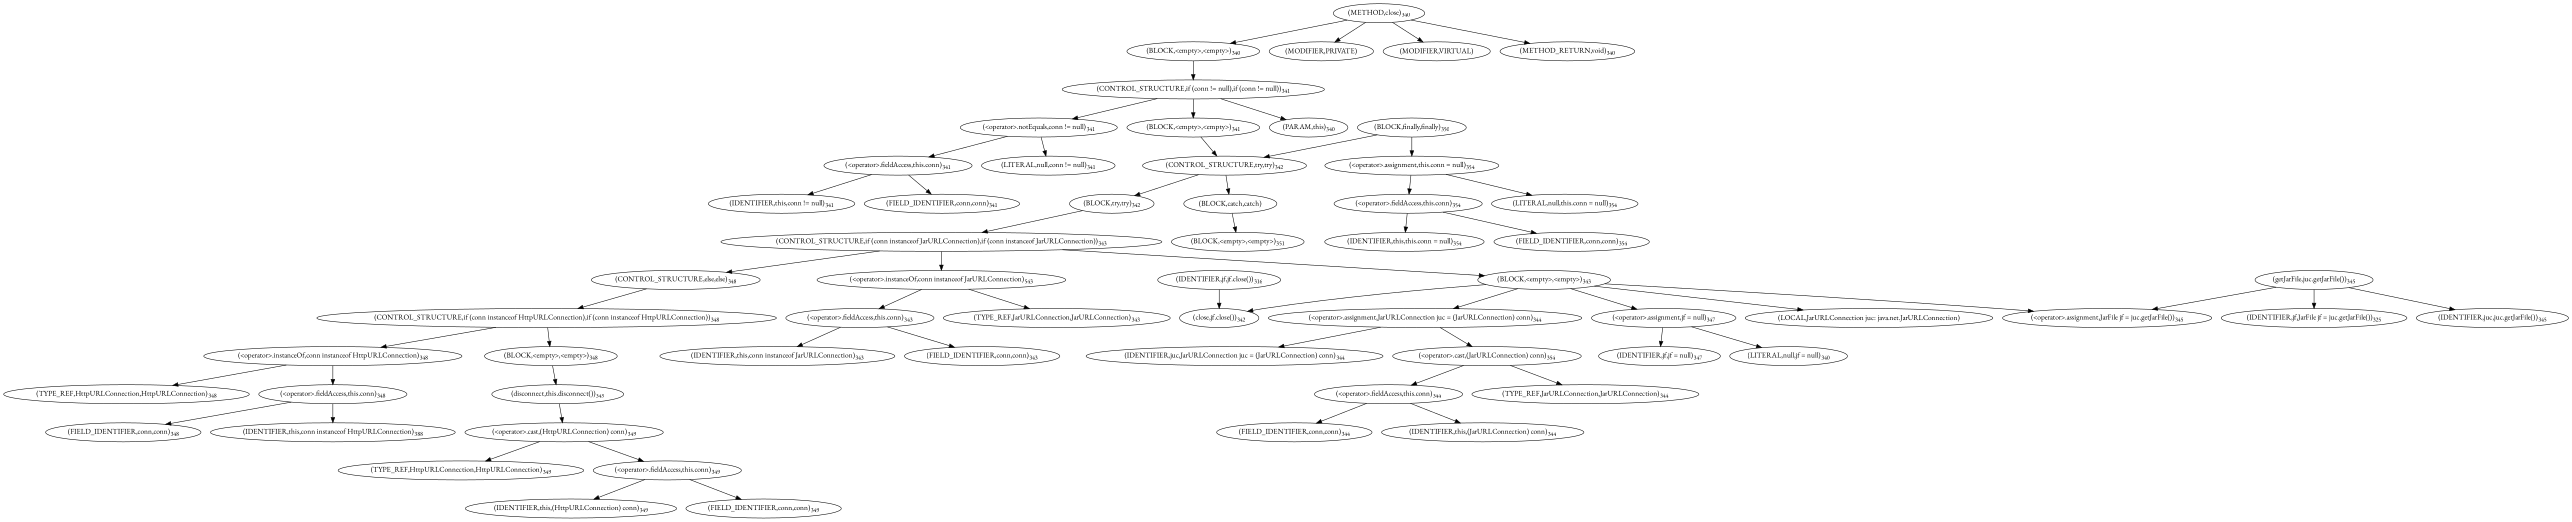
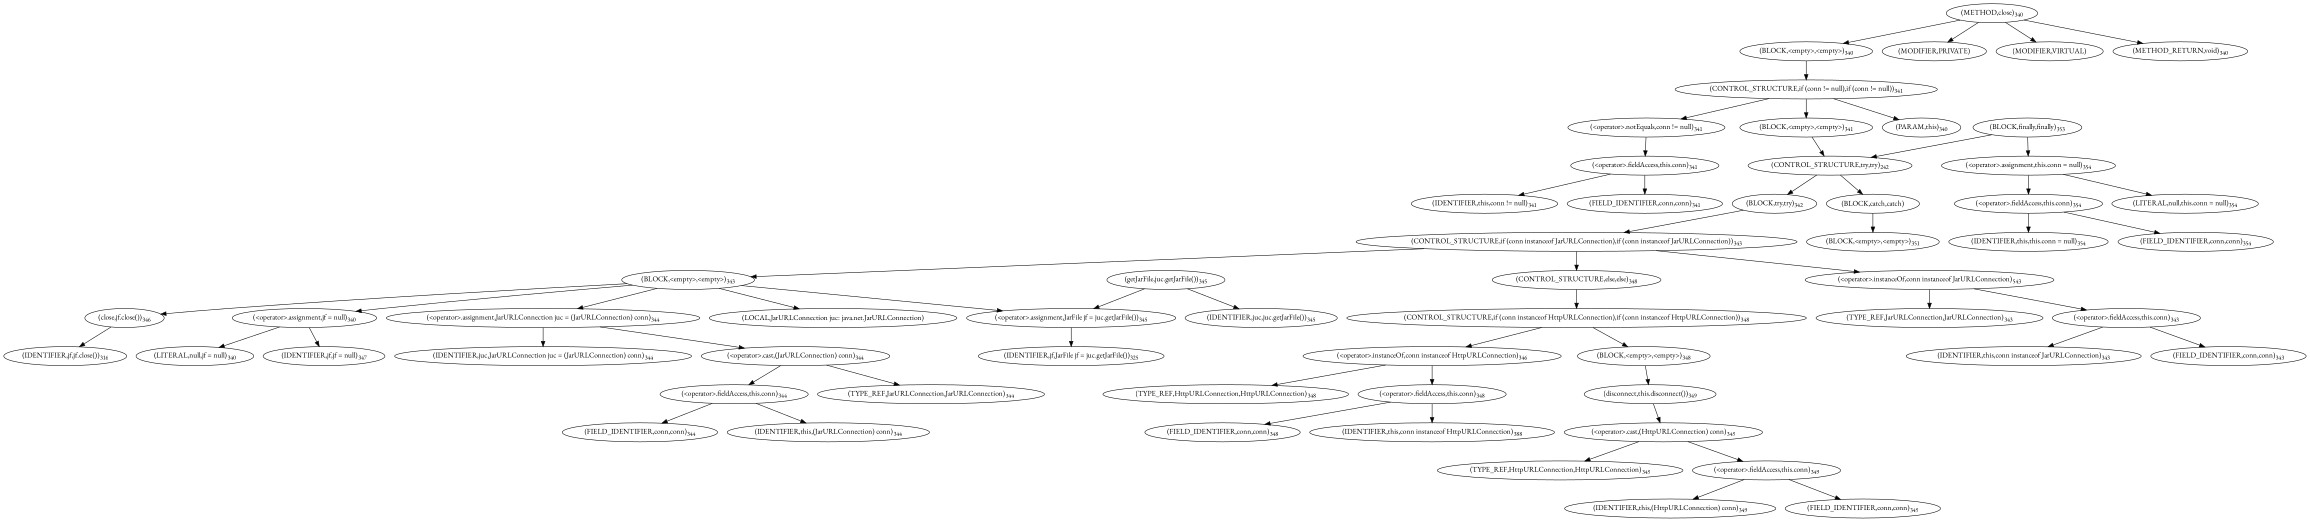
node "(BLOCK,finally,finally)": text "350" -> "353"
node "(CONTROL_STRUCTURE,try,try)": text "342" -> "242"
node "(LITERAL,null,conn != null)": removed
edge "(IDENTIFIER,jf,jf.close())" -> "(close,jf.close())": reversed
edge "(getJarFile,juc.getJarFile())" -> "(IDENTIFIER,jf,JarFile jf = juc.getJarFile())": now "(<operator>.assignment,JarFile jf = juc.getJarFile())" -> "(IDENTIFIER,jf,JarFile jf = juc.getJarFile())"
node "(close,jf.close())": text "342" -> "346"
node "(<operator>.assignment,jf = null)": text "347" -> "340"
node "(<operator>.instanceOf,conn instanceof HttpURLConnection)": text "348" -> "346"
node "(<operator>.cast,(JarURLConnection) conn)": text "354" -> "344"
